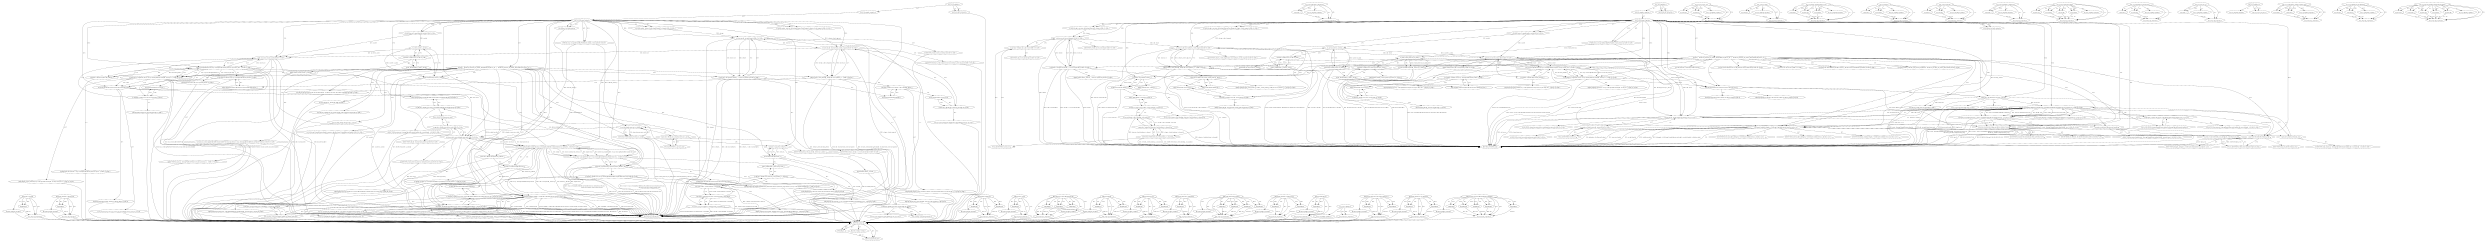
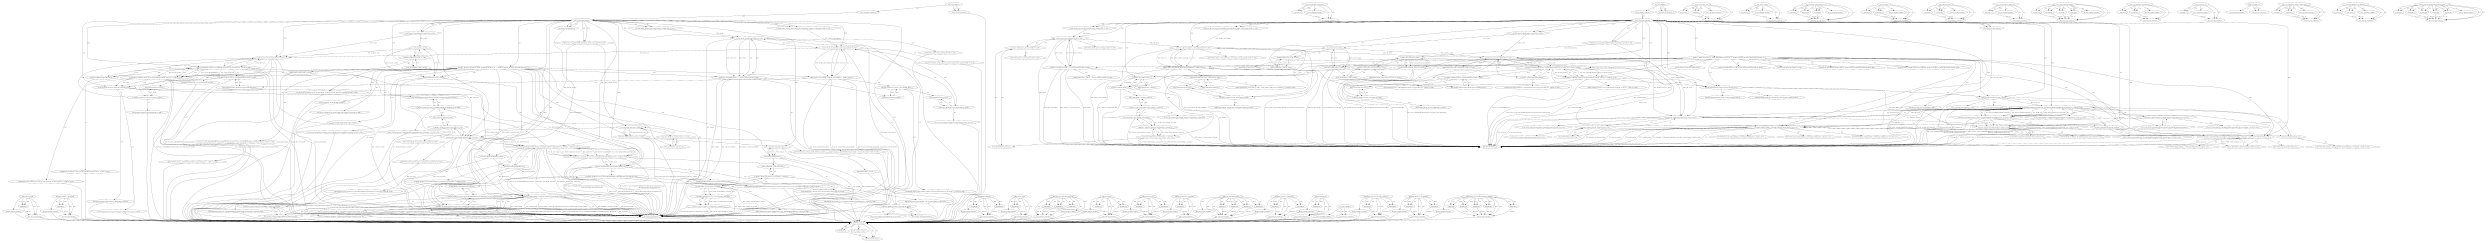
edge "(<operator>.assignment,read_only = true)" -> "<(LOCAL,bool read_only: bool)<SUB>21</SUB>>": now "(<operator>.assignment,read_only = true)" -> "(DCHECK,DCHECK(read_only))"
